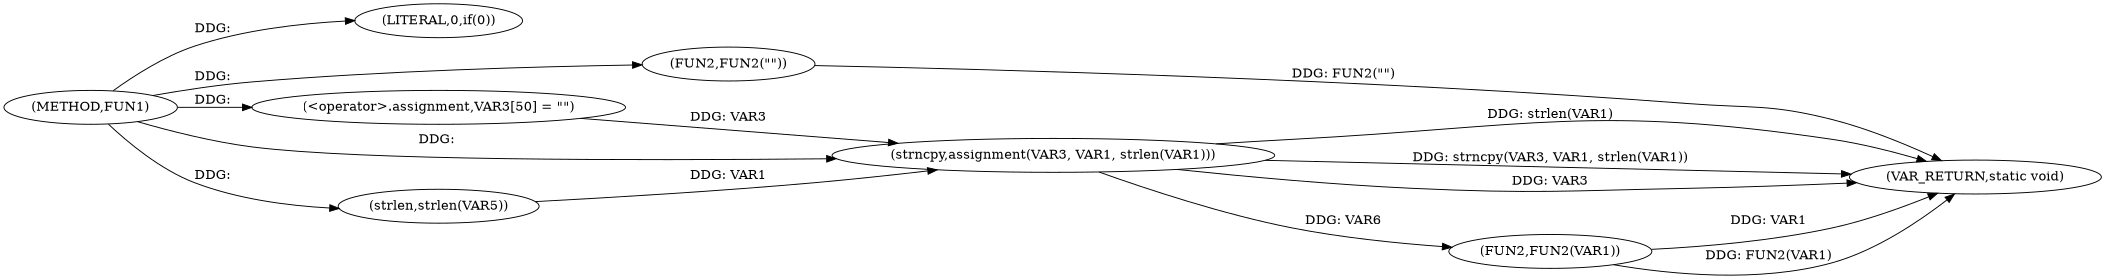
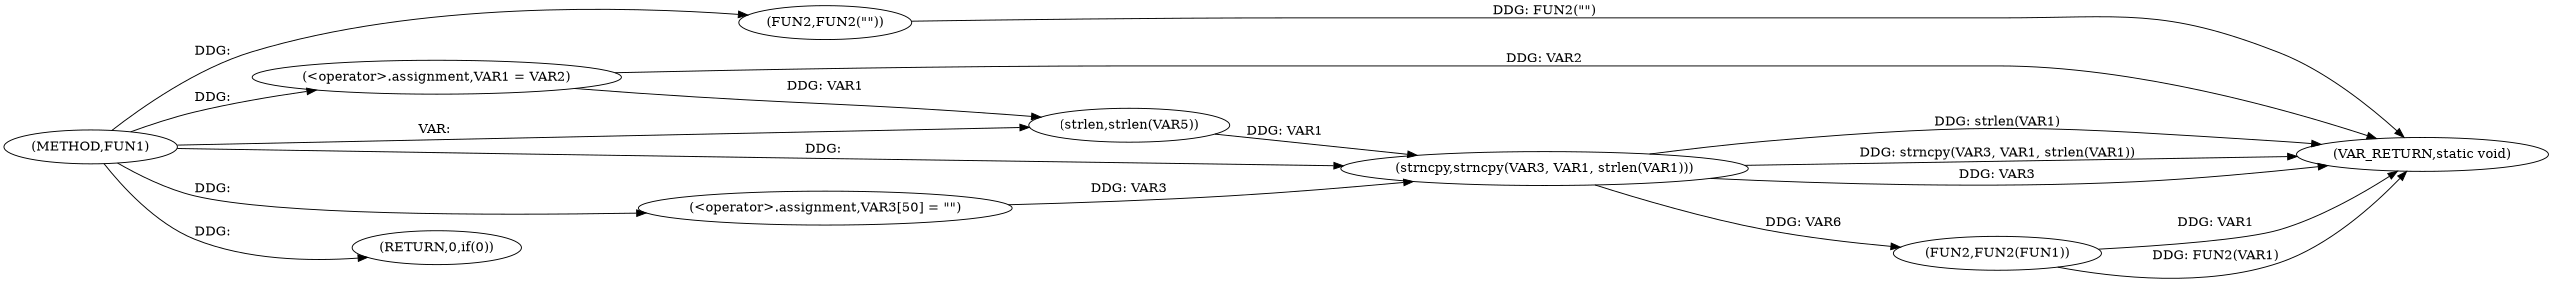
node "(LITERAL,0,if(0))": label "(LITERAL,0,if(0))" -> "(RETURN,0,if(0))"
node "(<operator>.assignment,VAR1 = VAR2)": added
node "(strncpy,assignment(VAR3, VAR1, strlen(VAR1)))": label "(strncpy,assignment(VAR3, VAR1, strlen(VAR1)))" -> "(strncpy,strncpy(VAR3, VAR1, strlen(VAR1)))"
edge "(METHOD,FUN1)" -> "(strlen,strlen(VAR5))": label "DDG: " -> "VAR: "
node "(FUN2,FUN2(VAR1))": label "(FUN2,FUN2(VAR1))" -> "(FUN2,FUN2(FUN1))"
